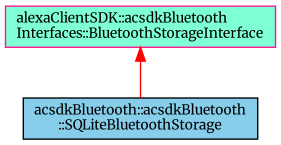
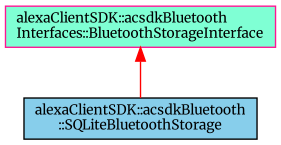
node "acsdkBluetooth::acsdkBluetooth ::SQLiteBluetoothStorage": label "acsdkBluetooth::acsdkBluetooth ::SQLiteBluetoothStorage" -> "alexaClientSDK::acsdkBluetooth ::SQLiteBluetoothStorage"
